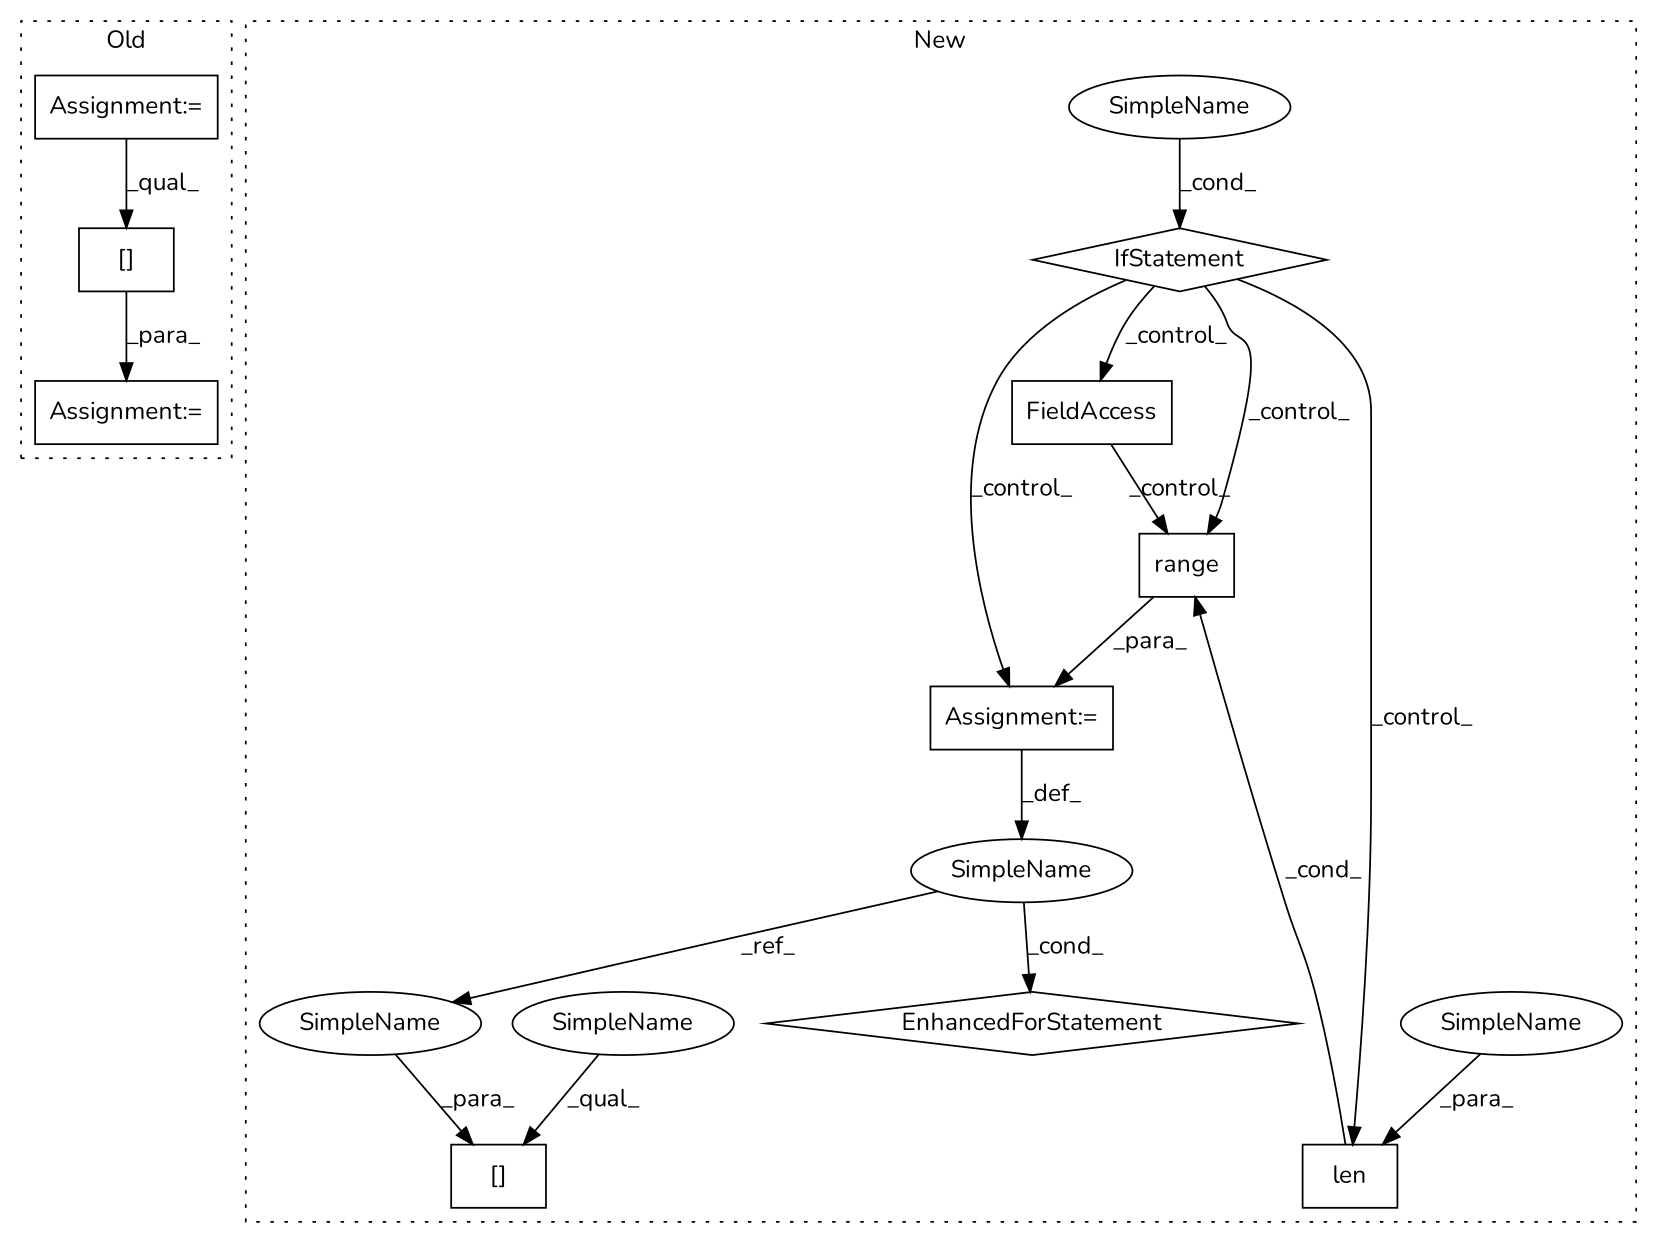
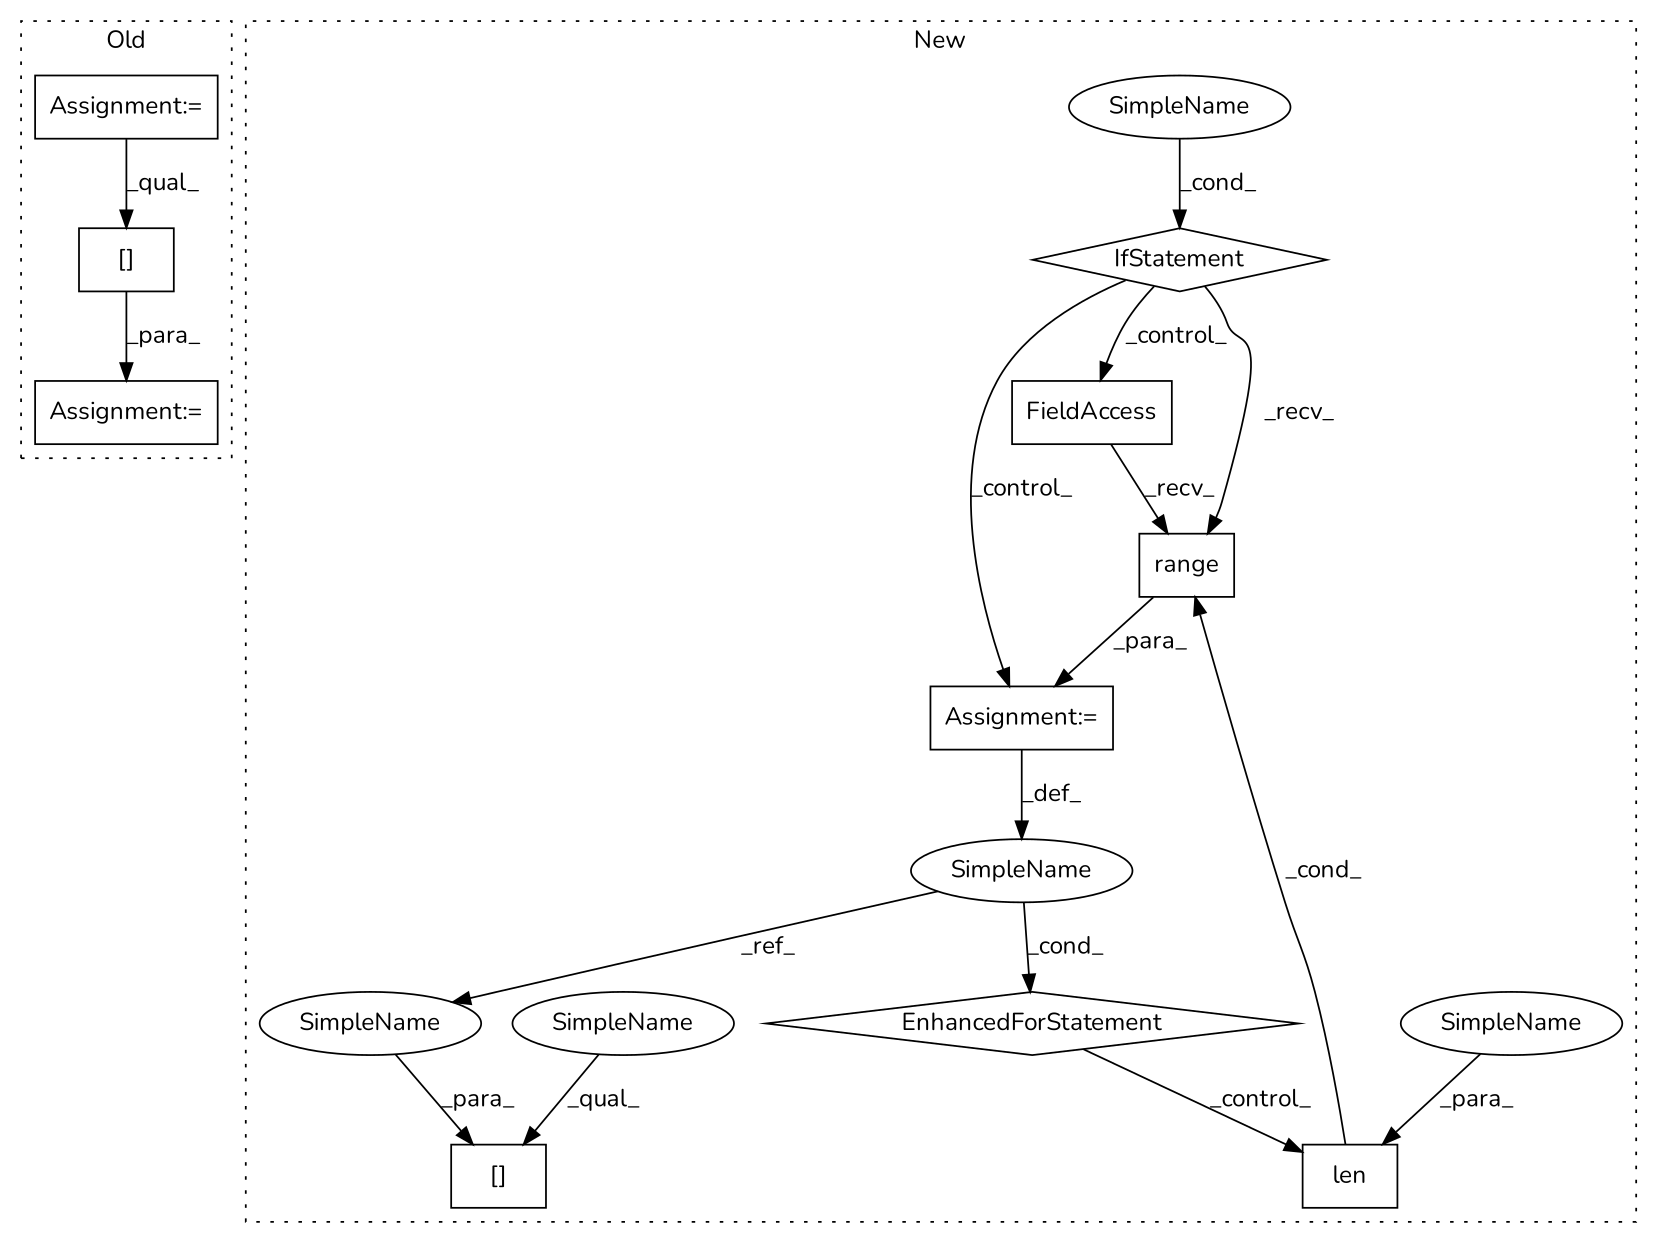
edge "IfStatement" -> "range": label "_control_" -> "_recv_"
edge "FieldAccess" -> "range": label "_control_" -> "_recv_"
edge "IfStatement" -> "len": now "EnhancedForStatement" -> "len"
